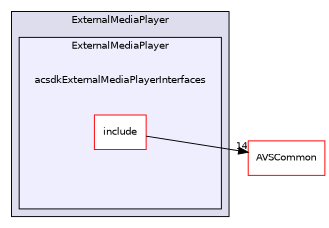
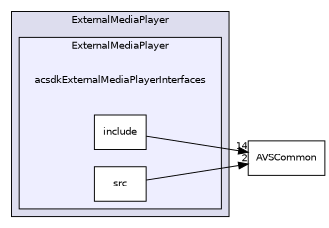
node "include": color red -> black
node "AVSCommon": color red -> black
node "src": added
